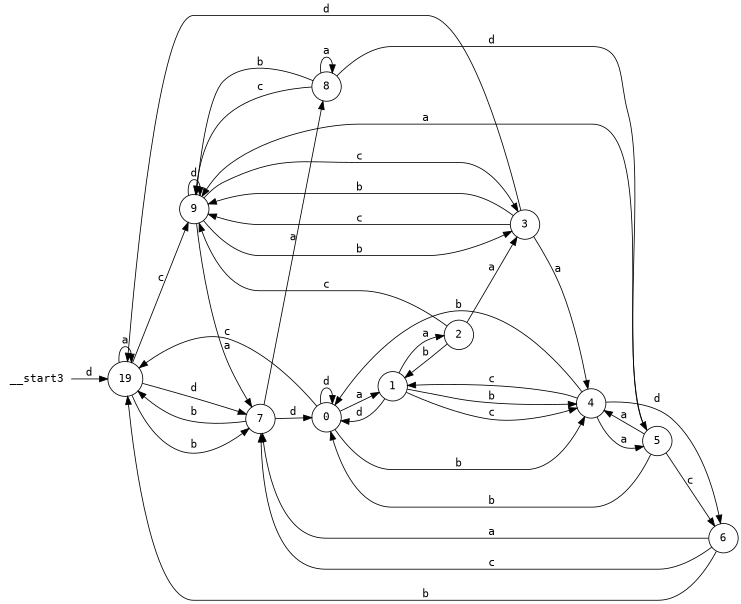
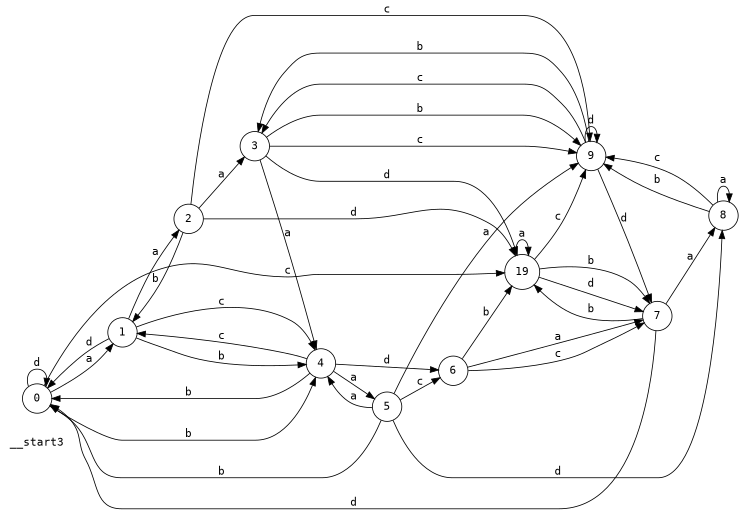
edge "8" -> "5": reversed
edge "9" -> "7": label "a" -> "d"
edge "__start3" -> "19": now "2" -> "19"
